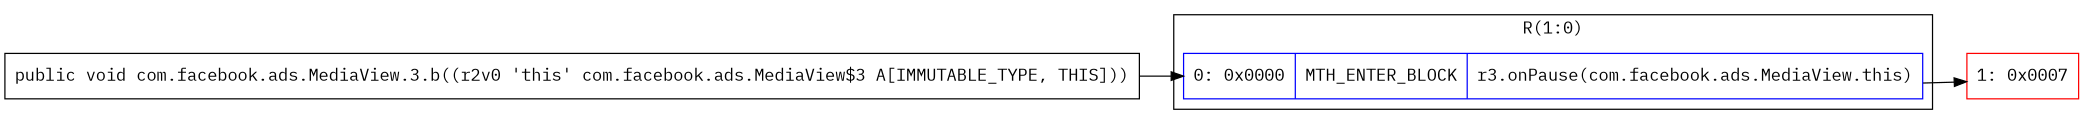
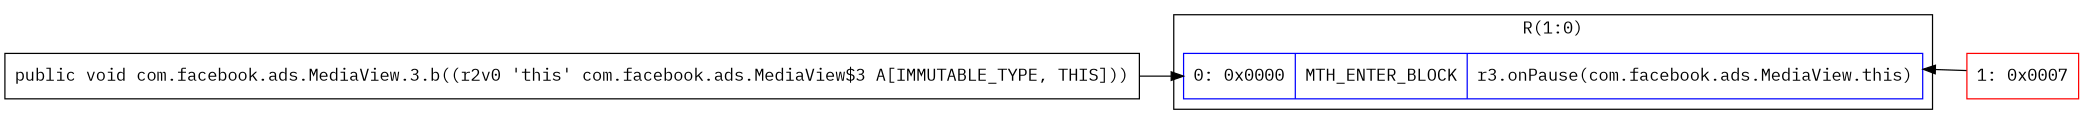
edge "0: 0x0000" -> "1: 0x0007": reversed
